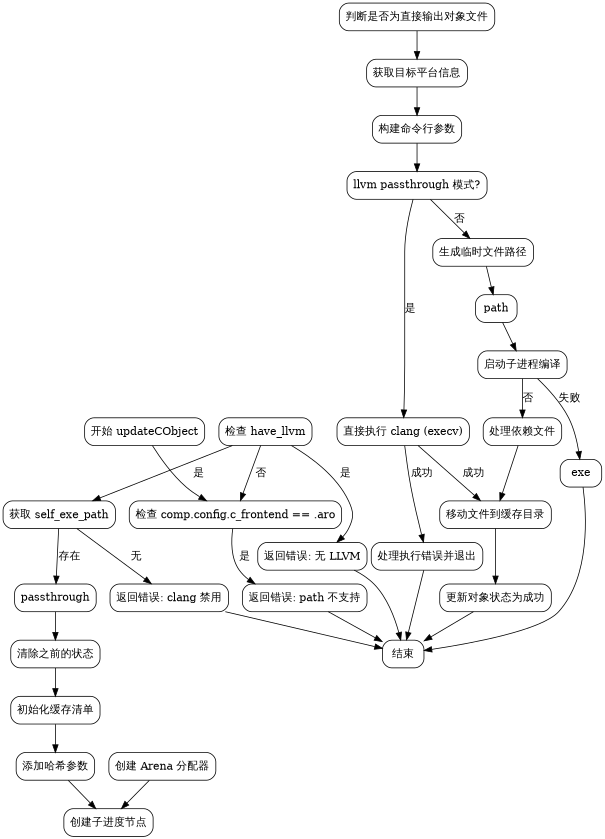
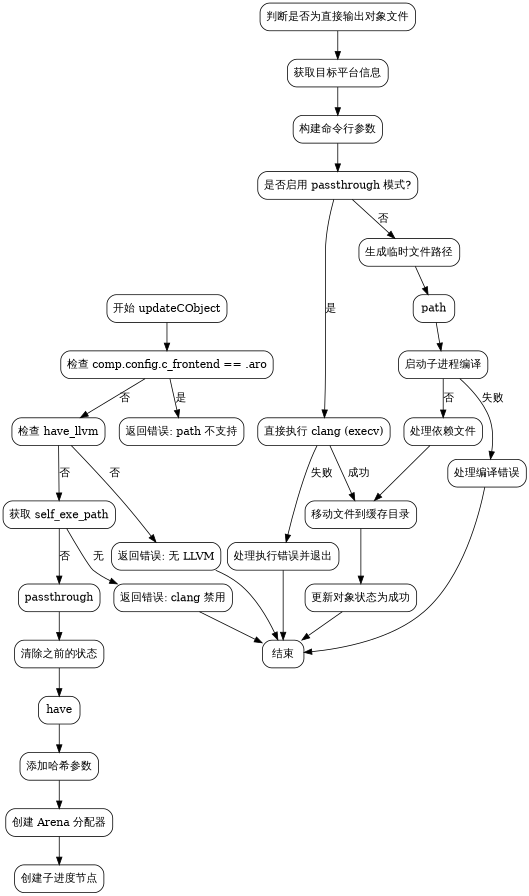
node "llvm passthrough 模式?": label "llvm passthrough 模式?" -> "是否启用 passthrough 模式?"
edge "检查 have_llvm" -> "检查 comp.config.c_frontend == .aro": reversed
edge "检查 have_llvm" -> "获取 self_exe_path": label "是" -> "否"
edge "检查 have_llvm" -> "返回错误: 无 LLVM": label "是" -> "否"
edge "直接执行 clang (execv)" -> "处理执行错误并退出": label "成功" -> "失败"
node "exe": label "exe" -> "处理编译错误"
edge "获取 self_exe_path" -> "passthrough": label "存在" -> "否"
edge "返回错误: path 不支持" -> "结束": removed
node "初始化缓存清单": label "初始化缓存清单" -> "have"
edge "添加哈希参数" -> "创建子进度节点": now "添加哈希参数" -> "创建 Arena 分配器"
